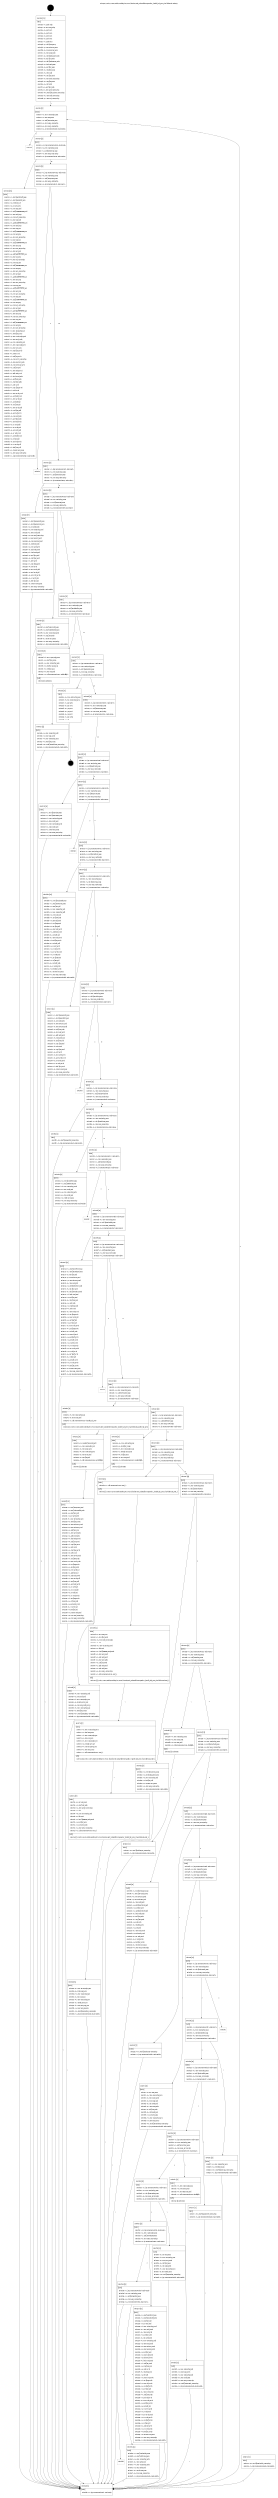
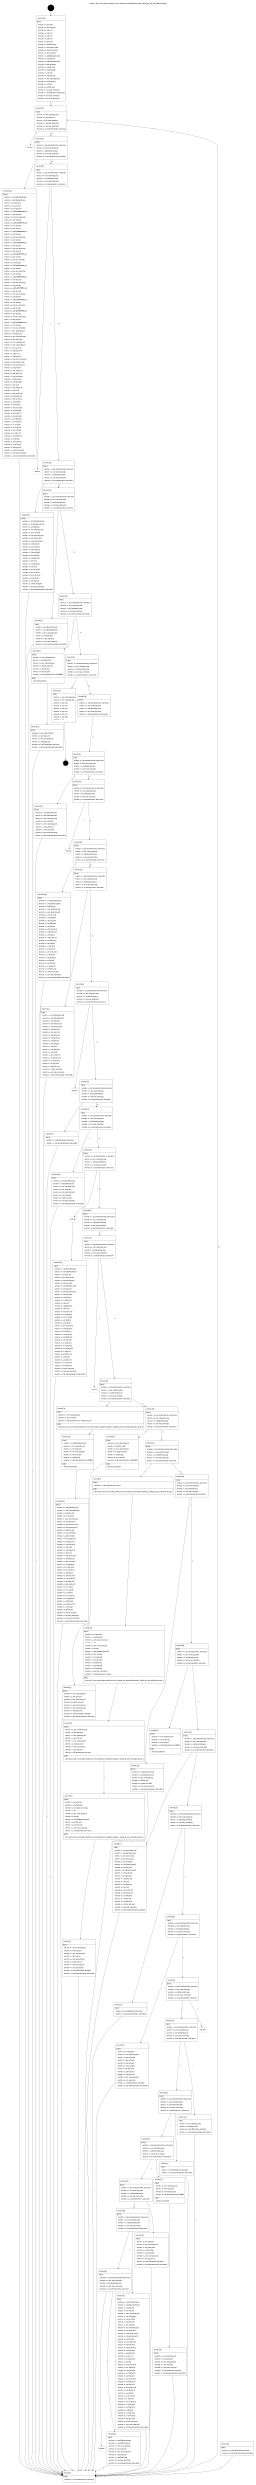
edge "0x4019d8 [28]" -> "0x40216d [147]": now "0x4023dc" -> "0x40216d [147]"
node "0x4022c3 [15]": removed
